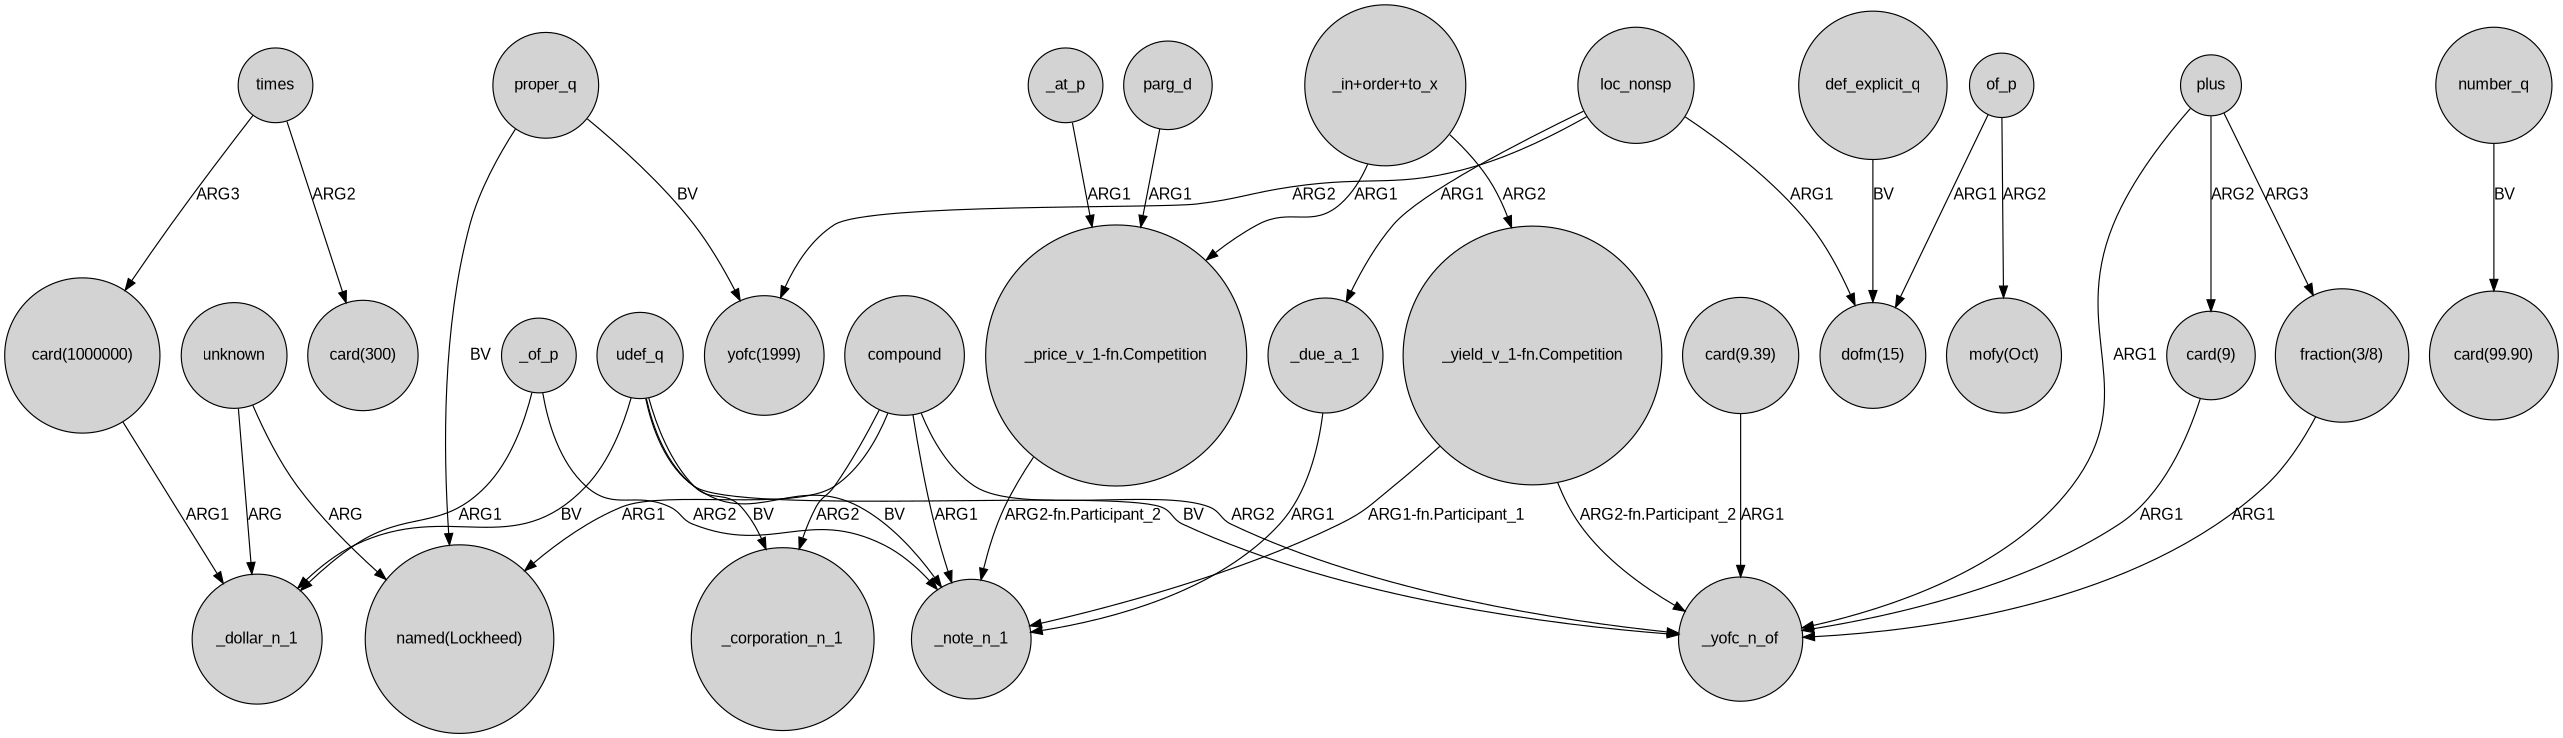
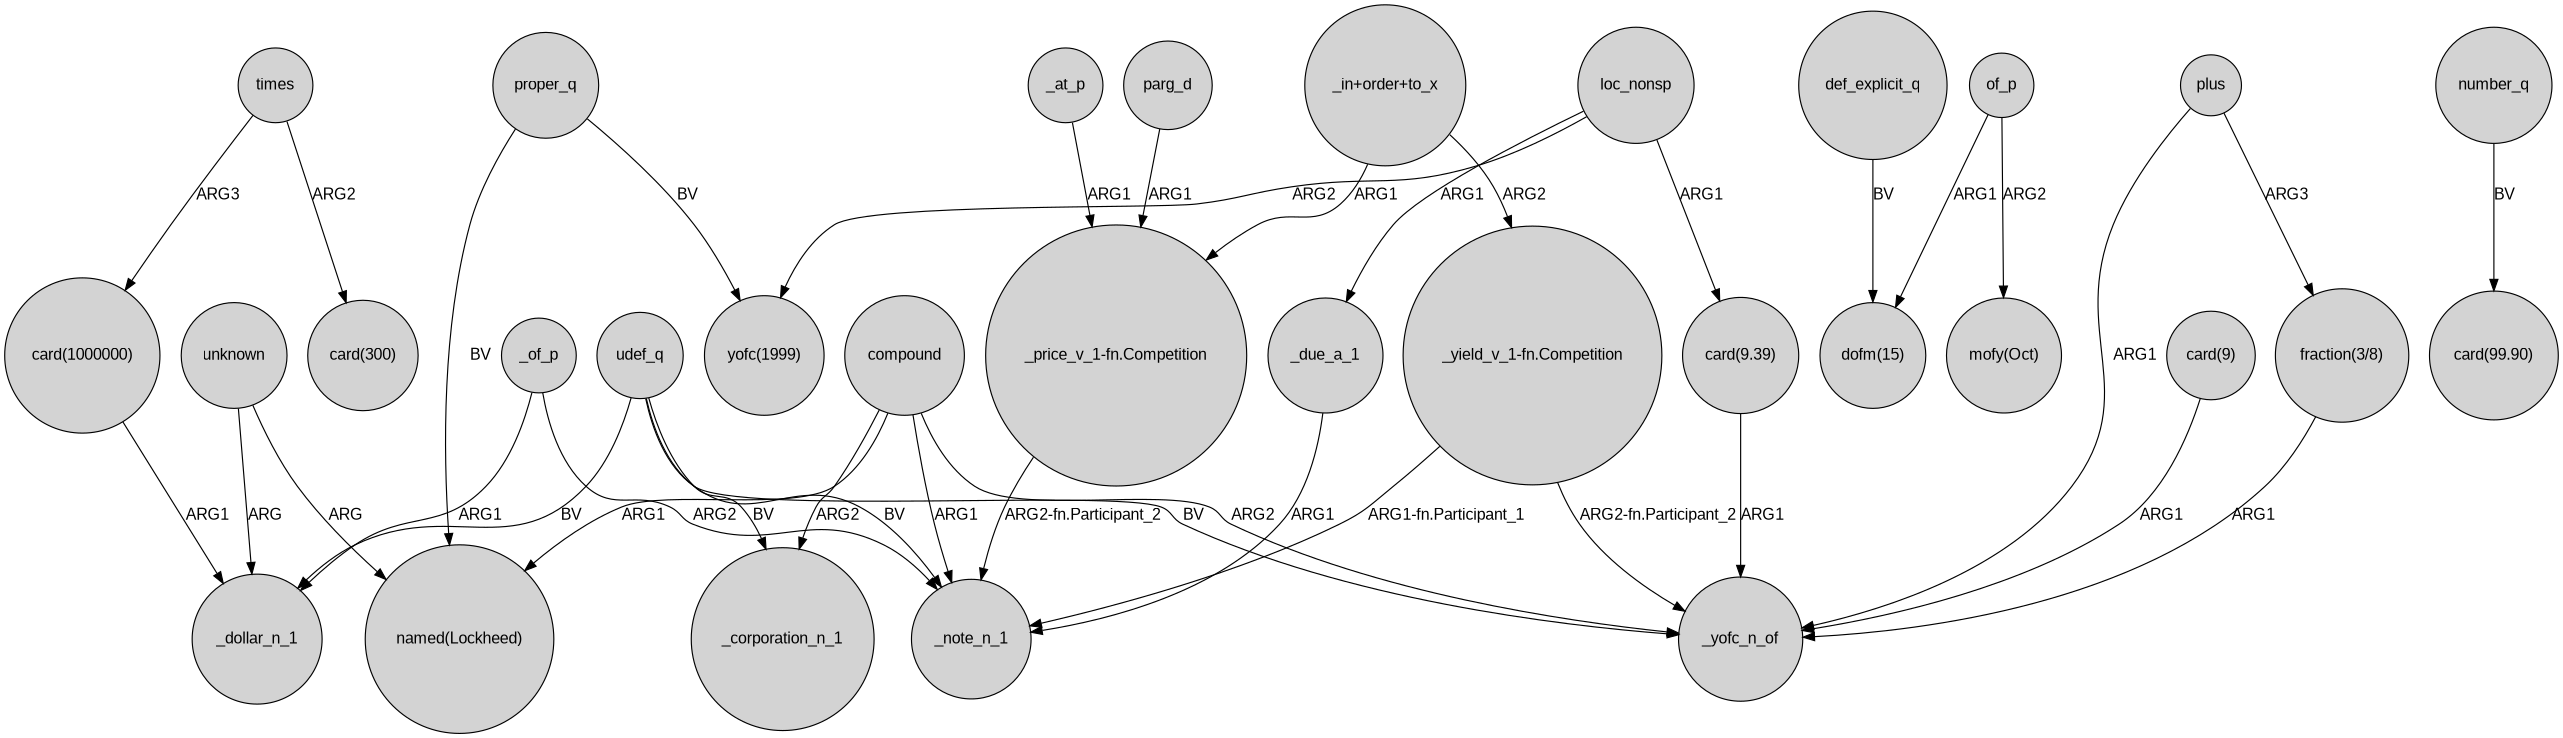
edge "loc_nonsp" -> "dofm(15)": now "loc_nonsp" -> "card(9.39)"
edge "plus" -> "card(9)": removed, label "ARG2"
